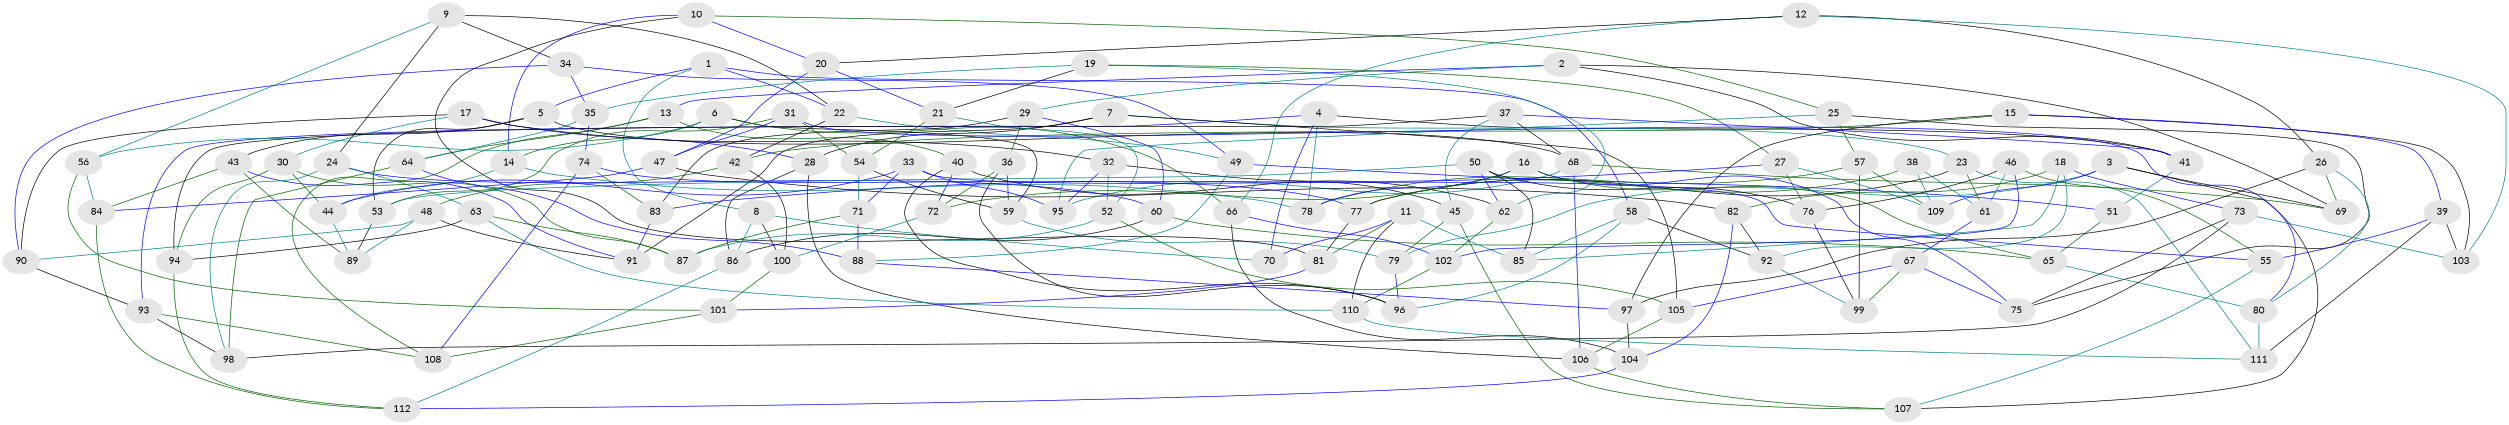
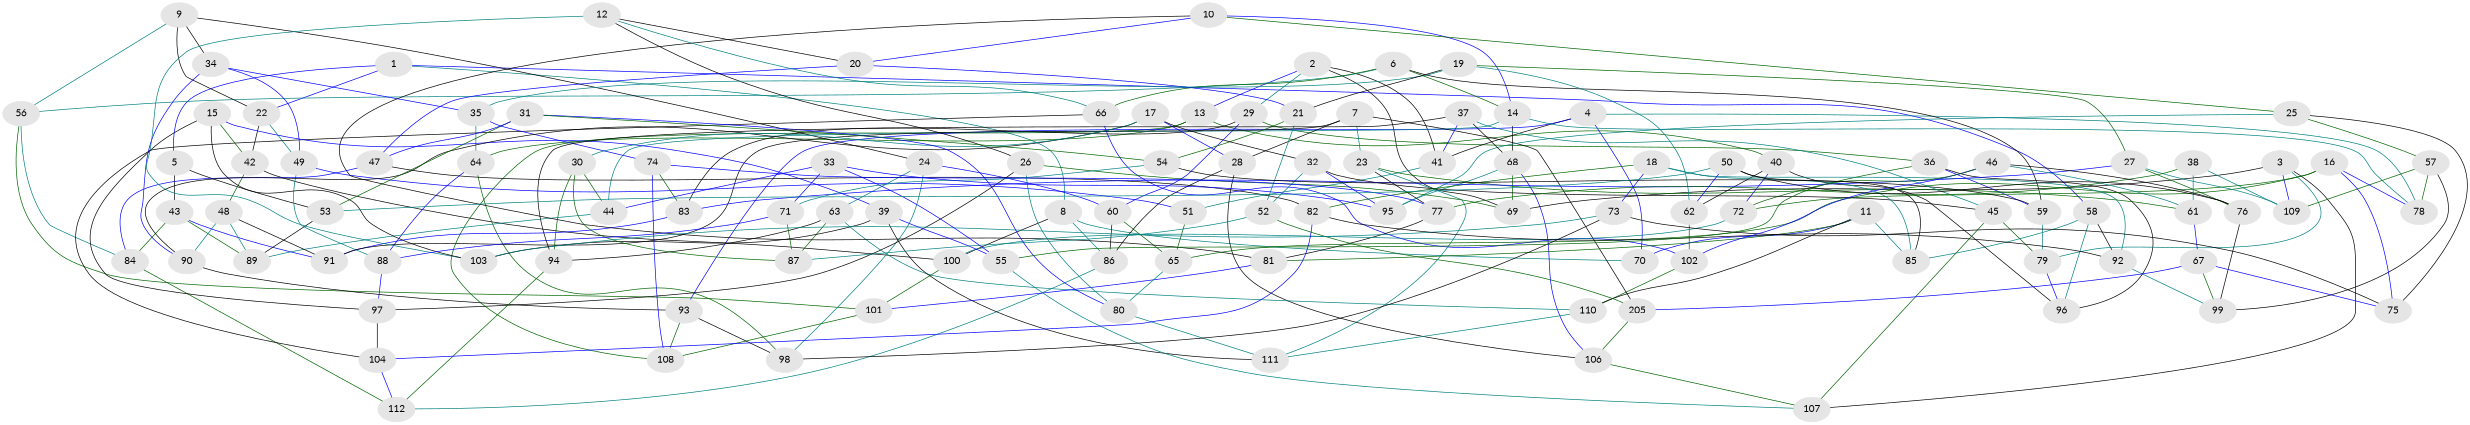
edge "5" -- "68": now "14" -- "68"
node "105": label "105" -> "205"
